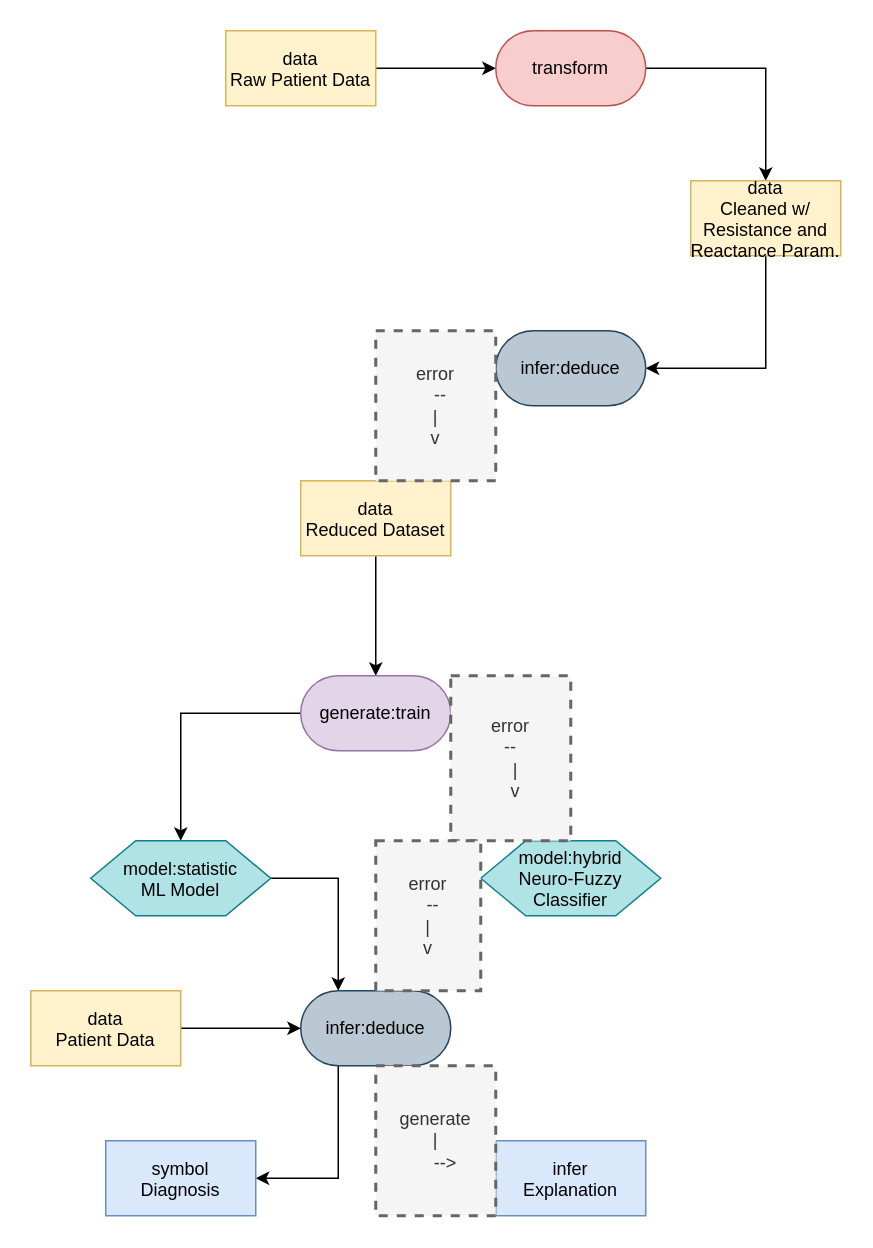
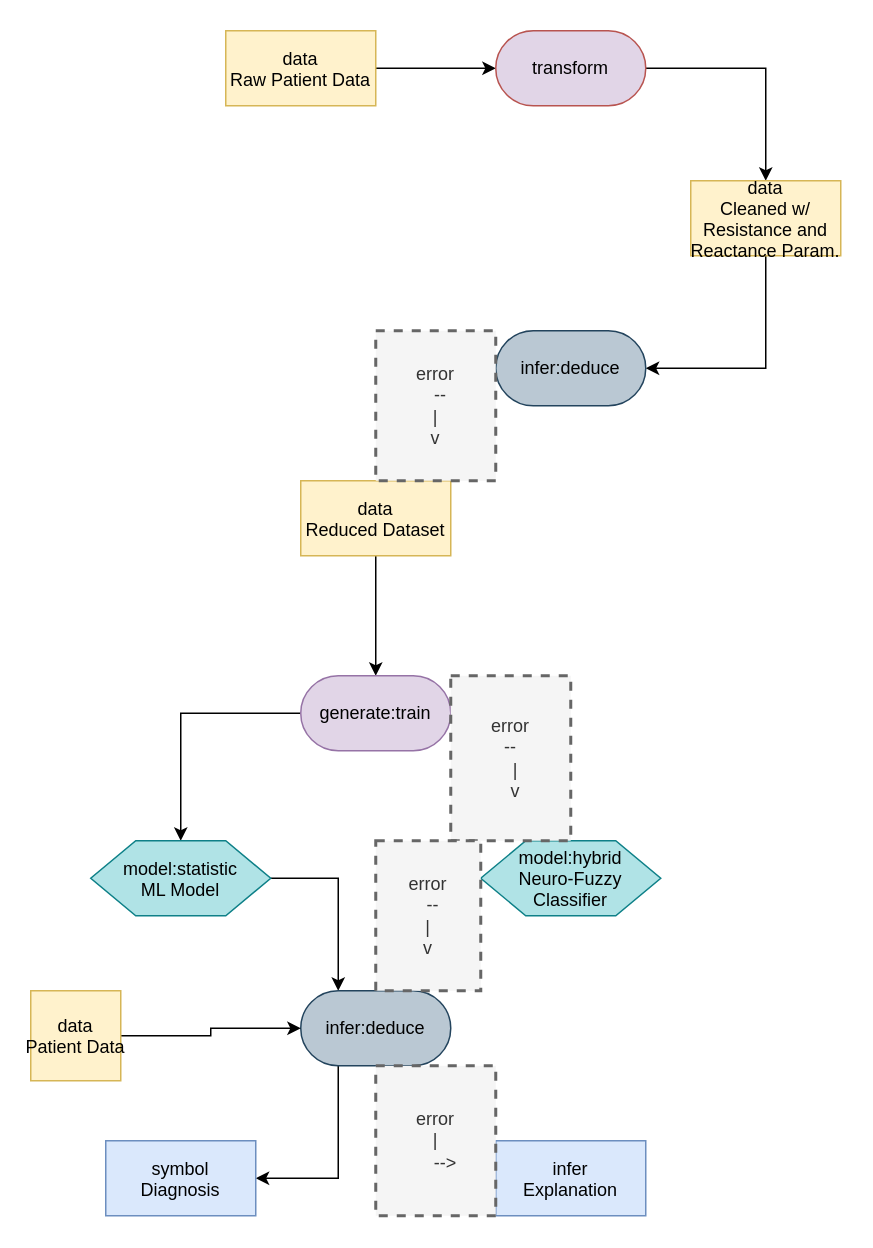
node "transform": fillcolor #f8cecc -> #e1d5e7
node "data Patient Data": size 150x75 -> 90x90
node "generate | -->": label "generate | -->" -> "error | -->"
